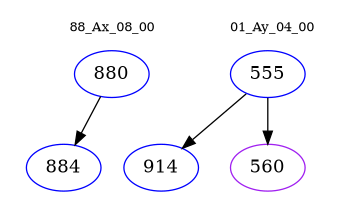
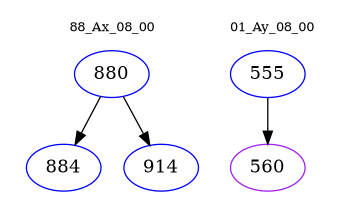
cluster "01_Ay_04_00": label "01_Ay_04_00" -> "01_Ay_08_00"
edge "555" -> "914": now "880" -> "914"
